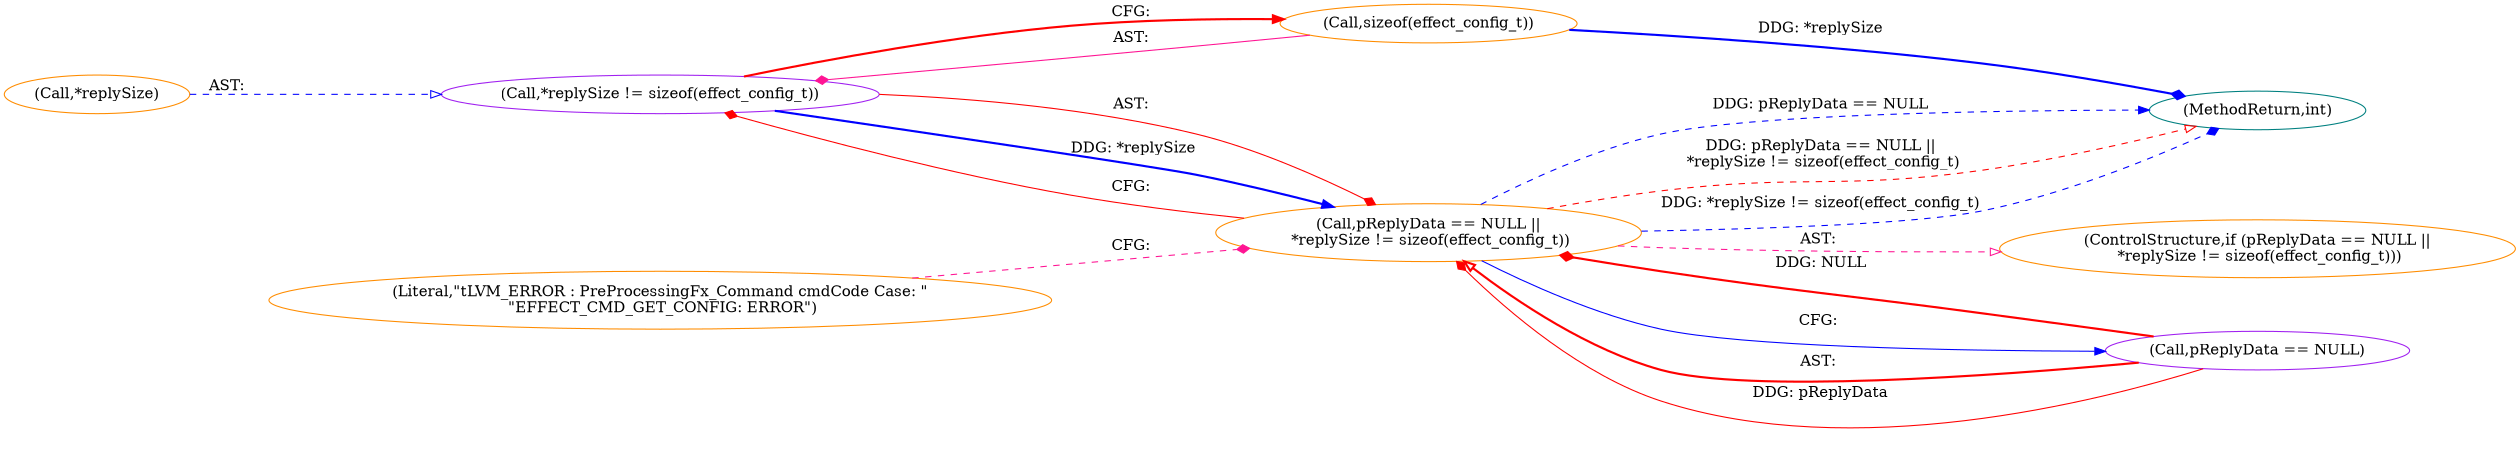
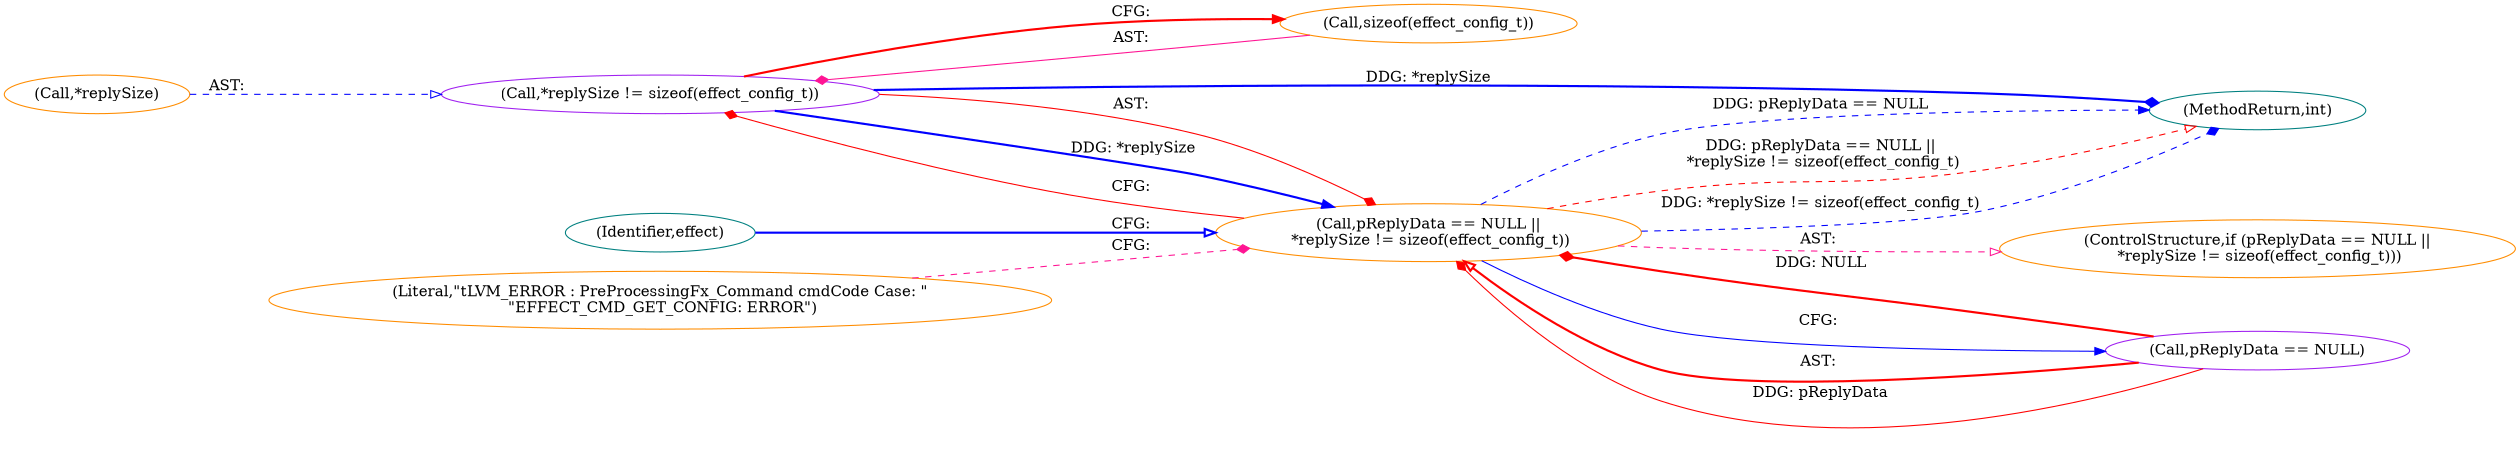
edge "(Call,sizeof(effect_config_t))" -> "(MethodReturn,int)": now "(Call,*replySize != sizeof(effect_config_t))" -> "(MethodReturn,int)"
node "(Identifier,effect)": added
